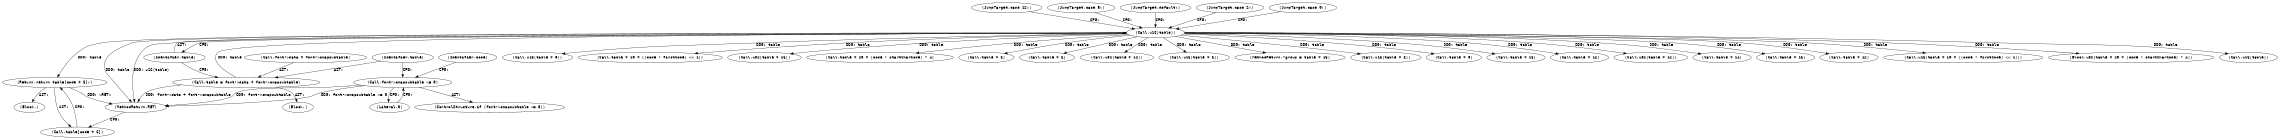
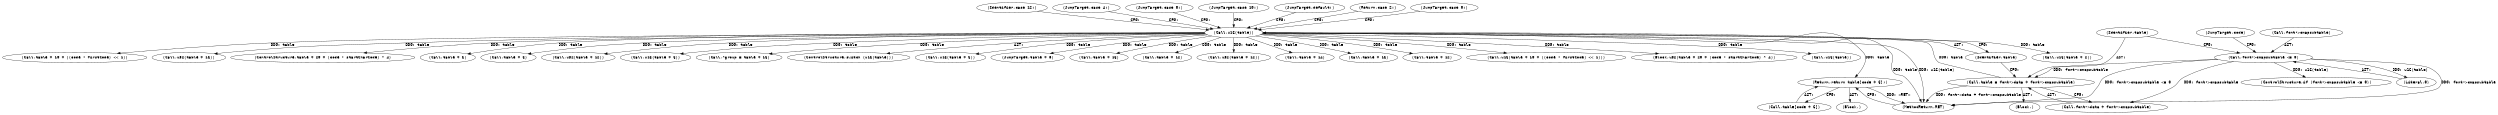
node "(JumpTarget,case 12:)": label "(JumpTarget,case 12:)" -> "(Identifier,case 12:)"
node "(JumpTarget,case 4:)": added
node "(JumpTarget,case 2:)": label "(JumpTarget,case 2:)" -> "(Return,case 2:)"
node "(JumpTarget,case 10:)": added
node "(Call,font->cmapsubtable)": added
node "(Identifier,code)": label "(Identifier,code)" -> "(JumpTarget,code)"
node "(Call,u16(table + 8))": label "(Call,u16(table + 8))" -> "(Call,u16(table + 2))"
node "(ControlStructure,switch (u16(table)))": added
node "(Call,table + 20 + (code - startCharCode) * 4)": label "(Call,table + 20 + (code - startCharCode) * 4)" -> "(ControlStructure,table + 20 + (code - startCharCode) * 4)"
node "(MethodReturn,*group = table + 16)": label "(MethodReturn,*group = table + 16)" -> "(Call,*group = table + 16)"
node "(Call,table + 8)": label "(Call,table + 8)" -> "(JumpTarget,table + 8)"
edge "(Call,font->cmapsubtable <= 0)" -> "(Call,table = font->data + font->cmapsubtable)": added, label "DDG: font->cmapsubtable"
edge "(Call,font->cmapsubtable <= 0)" -> "(Call,font->data + font->cmapsubtable)": added, label "DDG: font->cmapsubtable"
edge "(Call,table = font->data + font->cmapsubtable)" -> "(Call,font->data + font->cmapsubtable)": added, label "CFG:"
edge "(Call,font->cmapsubtable <= 0)" -> "(Literal,0)": label "CFG: " -> "DDG: u16(table)"
edge "(Literal,0)" -> "(Call,font->cmapsubtable <= 0)": label "CFG: " -> "AST: "
edge "(Call,font->cmapsubtable <= 0)" -> "(ControlStructure,if (font->cmapsubtable <= 0))": label "AST: " -> "DDG: u16(table)"
edge "(Return,return table[code + 6];)" -> "(Call,table[code + 6])": label "AST: " -> "CFG: "
edge "(Call,table[code + 6])" -> "(Return,return table[code + 6];)": label "CFG: " -> "AST: "
edge "(MethodReturn,RET)" -> "(Call,table[code + 6])": now "(MethodReturn,RET)" -> "(Return,return table[code + 6];)"
